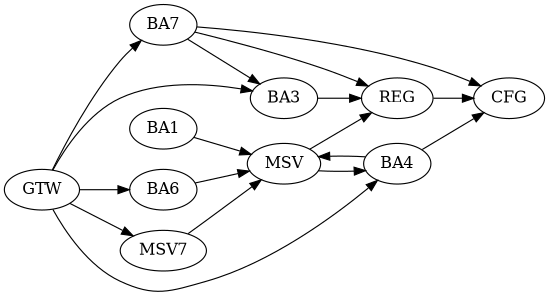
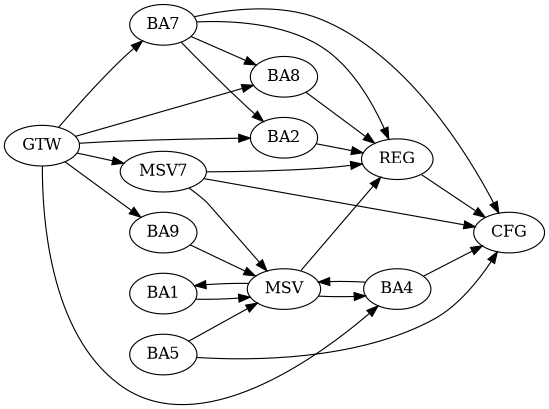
node "BA8": added
node "BA3": label "BA3" -> "BA2"
edge "MSV7" -> "REG": added
node "BA6": label "BA6" -> "BA9"
edge "MSV7" -> "CFG": added
edge "MSV" -> "BA1": added
node "BA5": added
